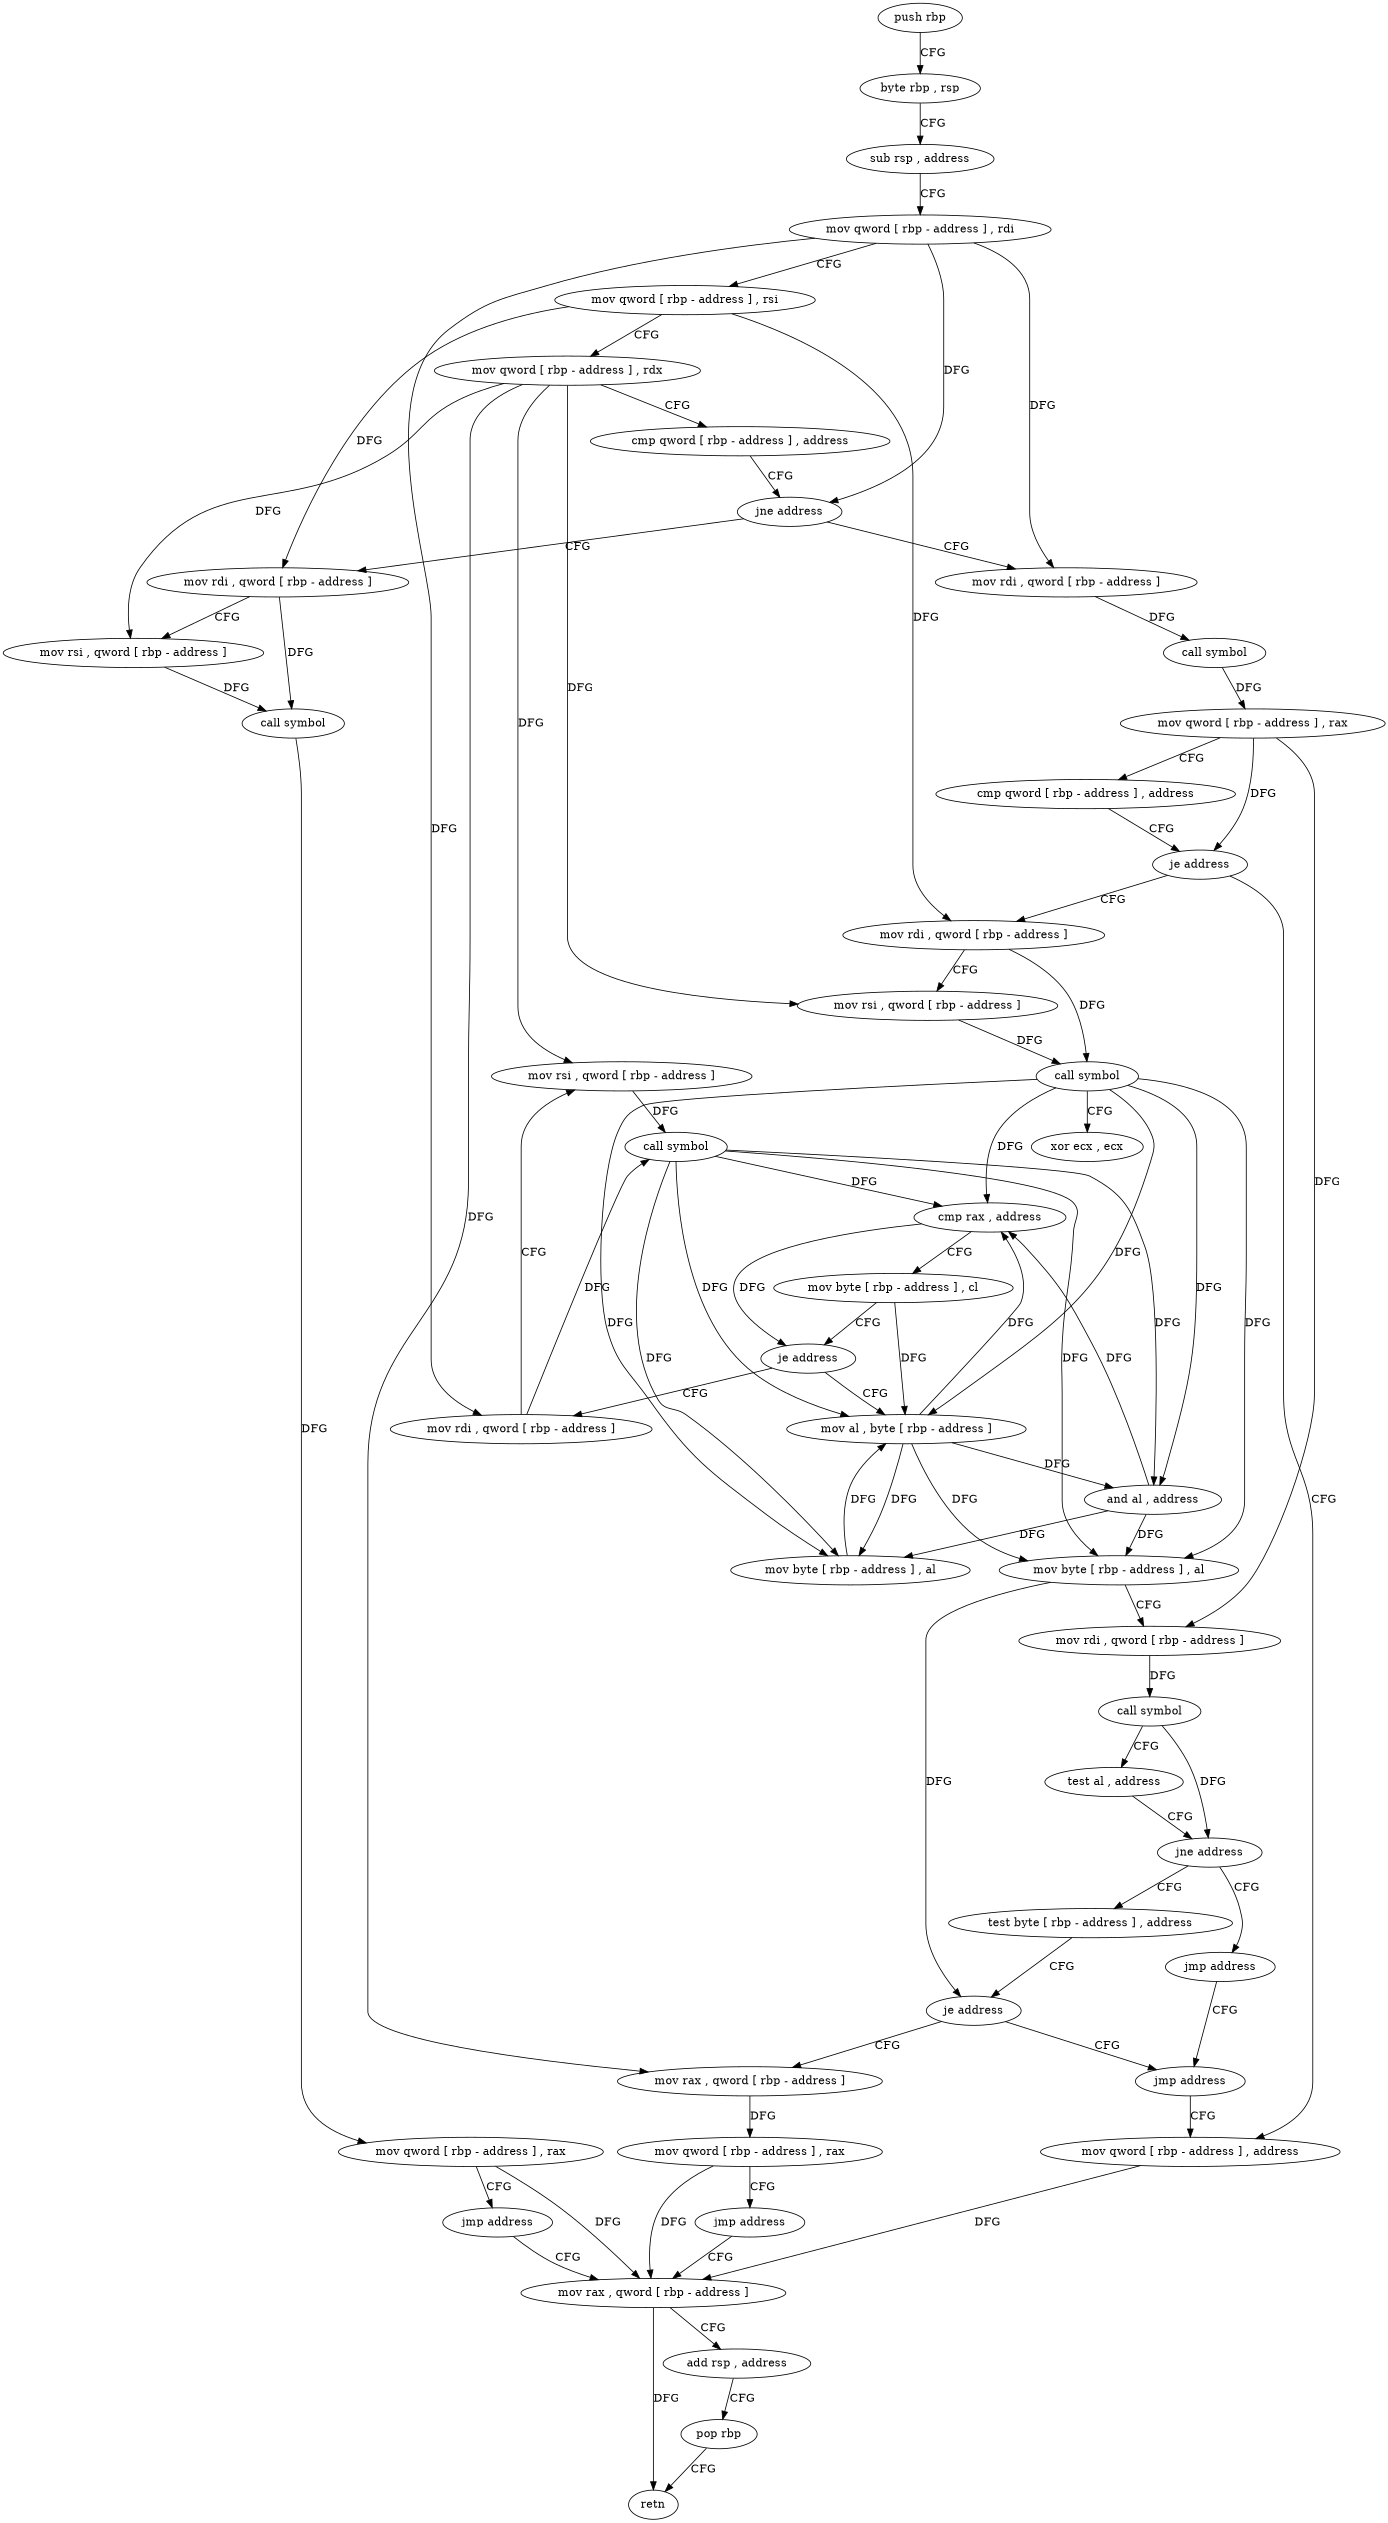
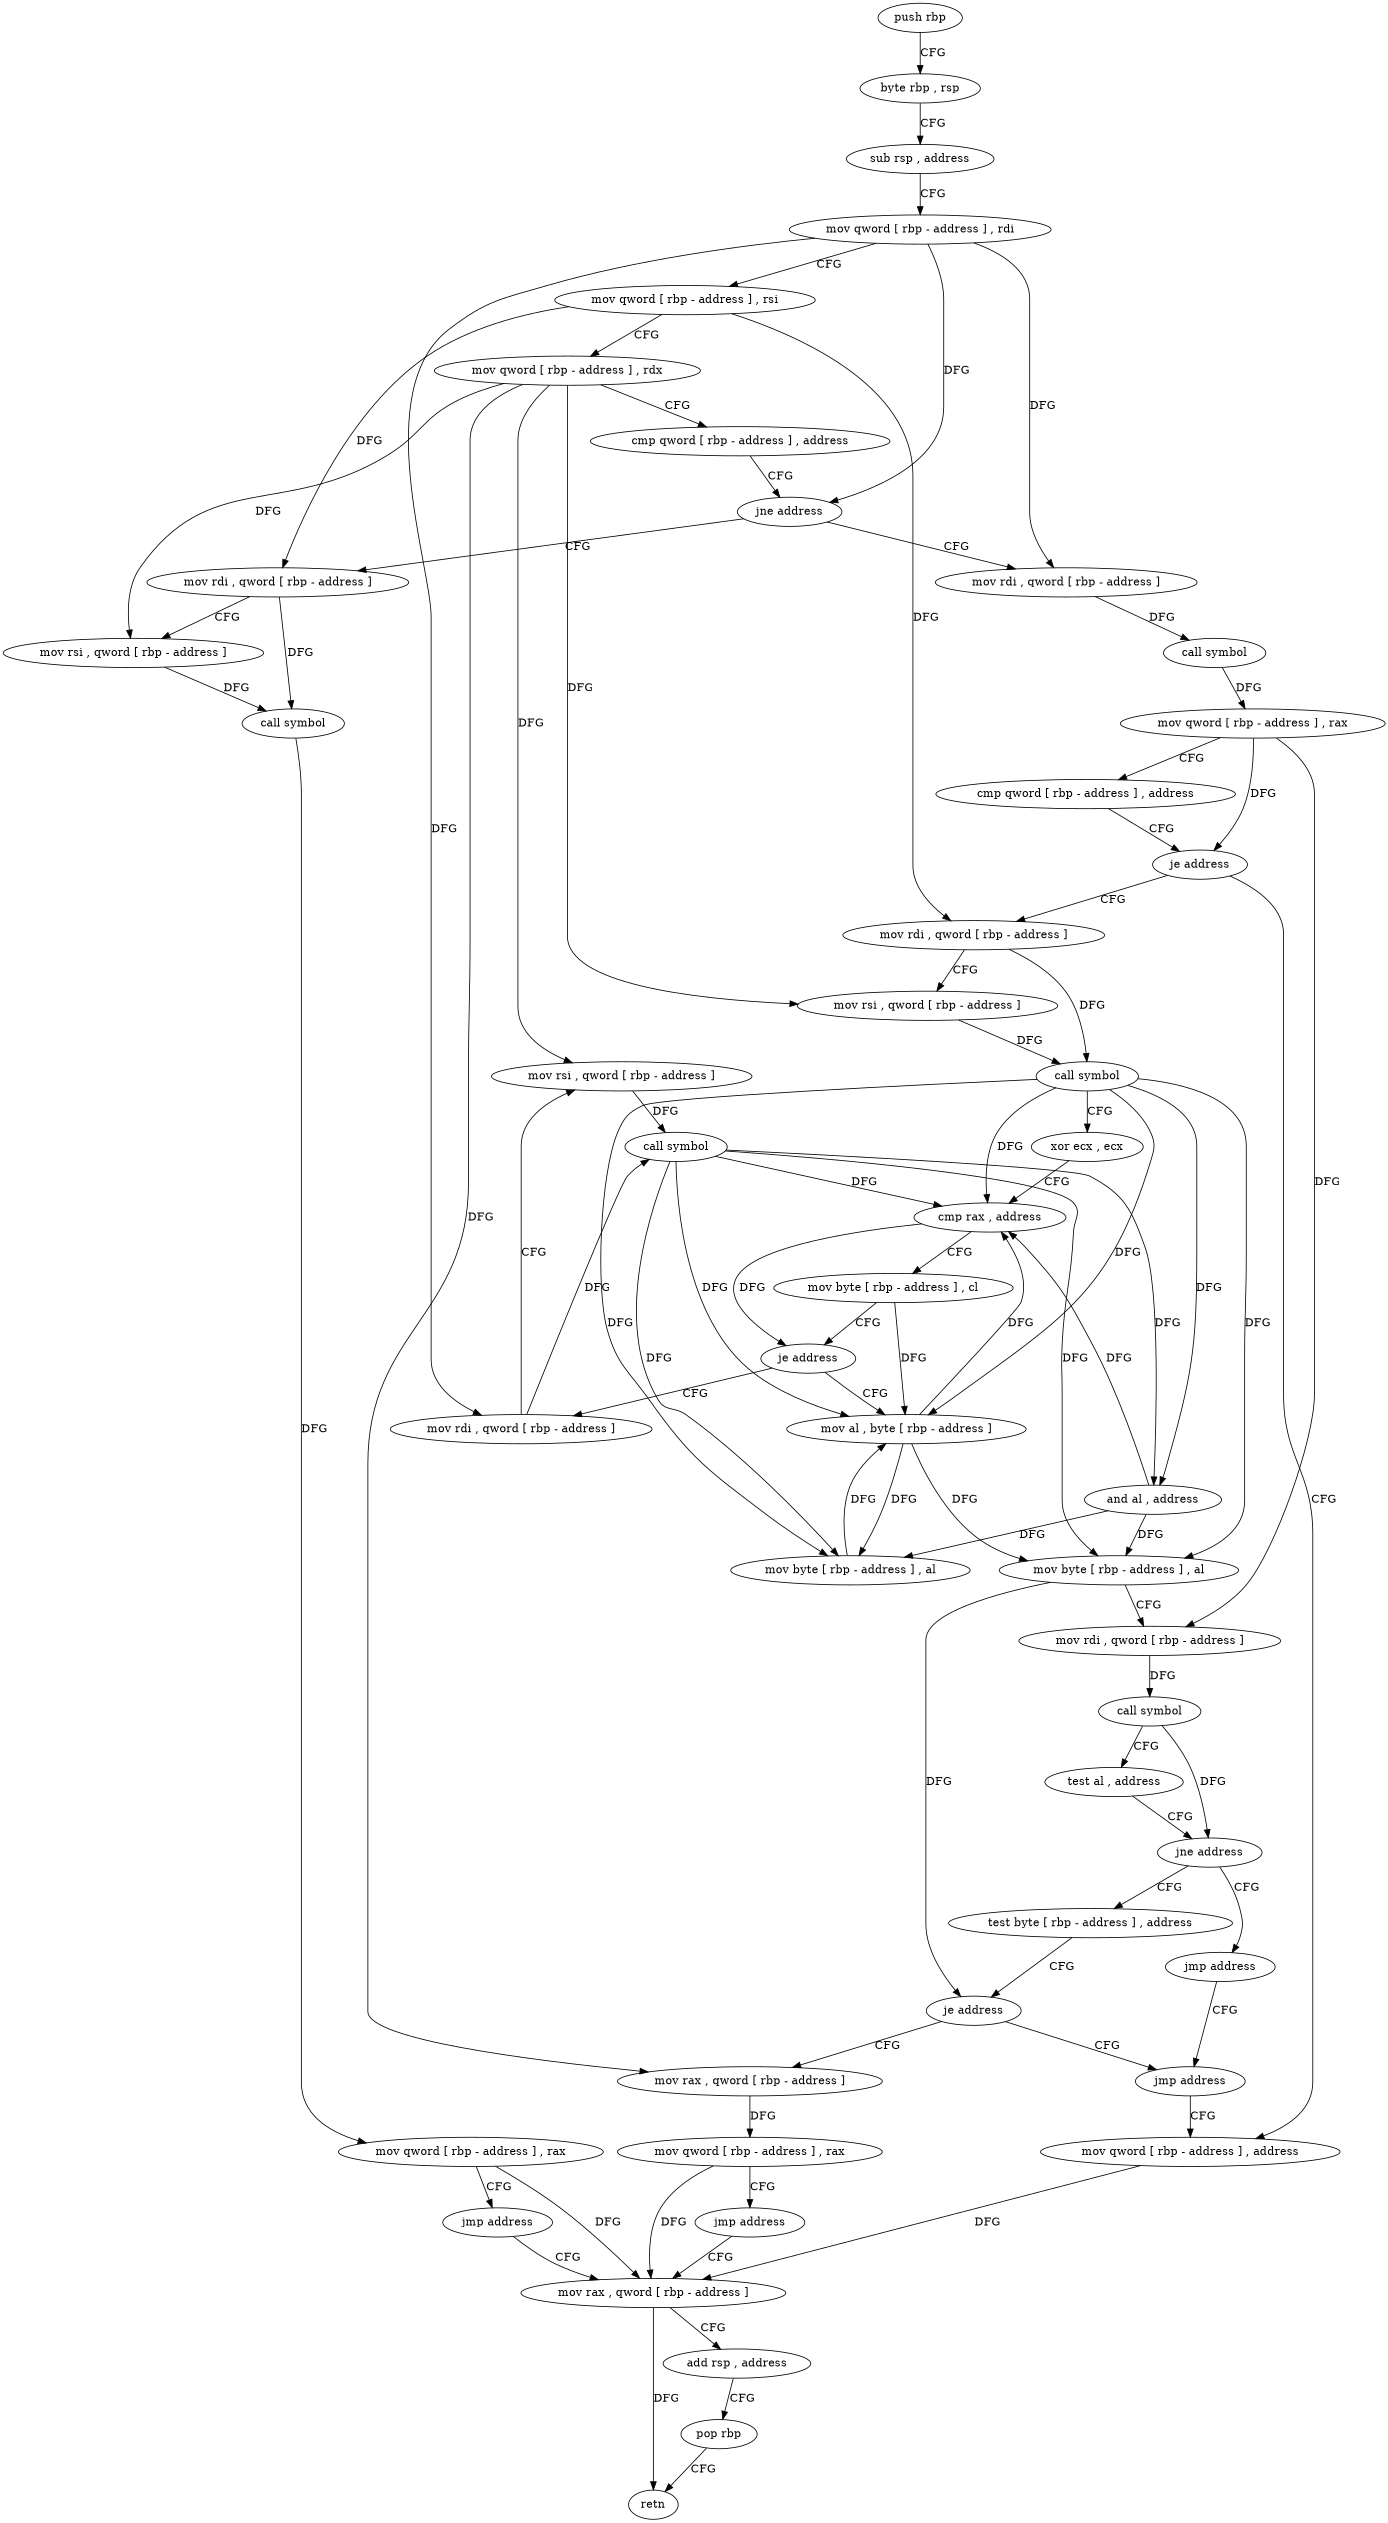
edge "xor ecx , ecx" -> "cmp rax , address": added, label "CFG"
edge "mov al , byte [ rbp - address ]" -> "and al , address": removed, label "DFG"
